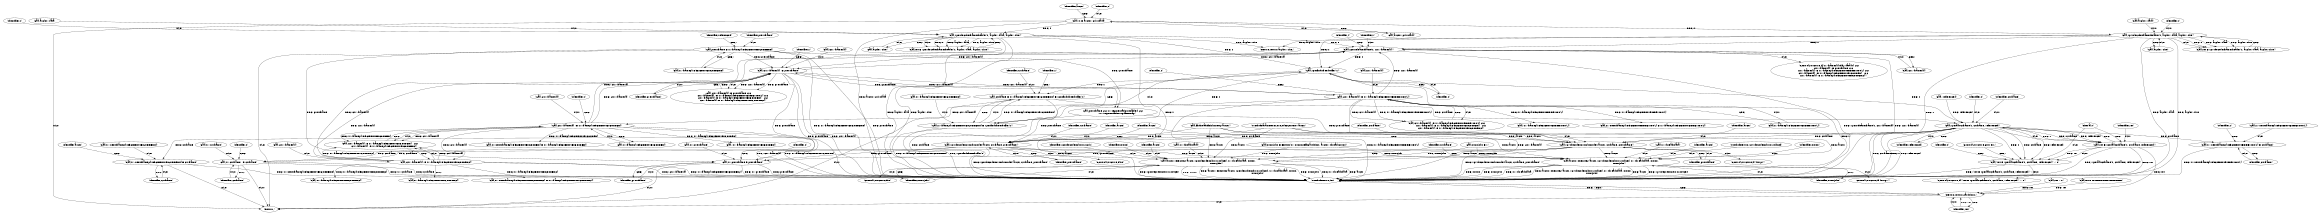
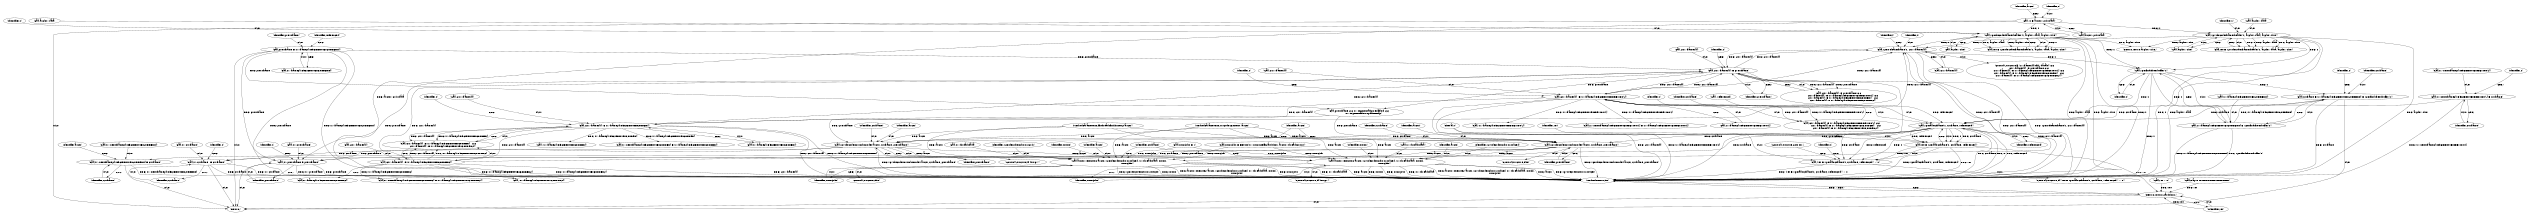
node "(Call,ff_thread_finish_setup(avctx))": label "(Call,ff_thread_finish_setup(avctx))" -> "(MethodParameterIn,ff_thread_finish_setup(avctx))"
edge "(Call,vp8_alloc_frame(s, curframe, referenced))" -> "(Call,s->next_framep[VP56_FRAME_PREVIOUS] = curframe)": reversed
node "(MethodReturn,vp7_decode_mb_row_sliced)": label "(MethodReturn,vp7_decode_mb_row_sliced)" -> "(Identifier,vp7_decode_mb_row_sliced)"
node "(Call,ret = AVERROR_INVALIDDATA)": label "(Call,ret = AVERROR_INVALIDDATA)" -> "(Call,map = AVERROR_INVALIDDATA)"
